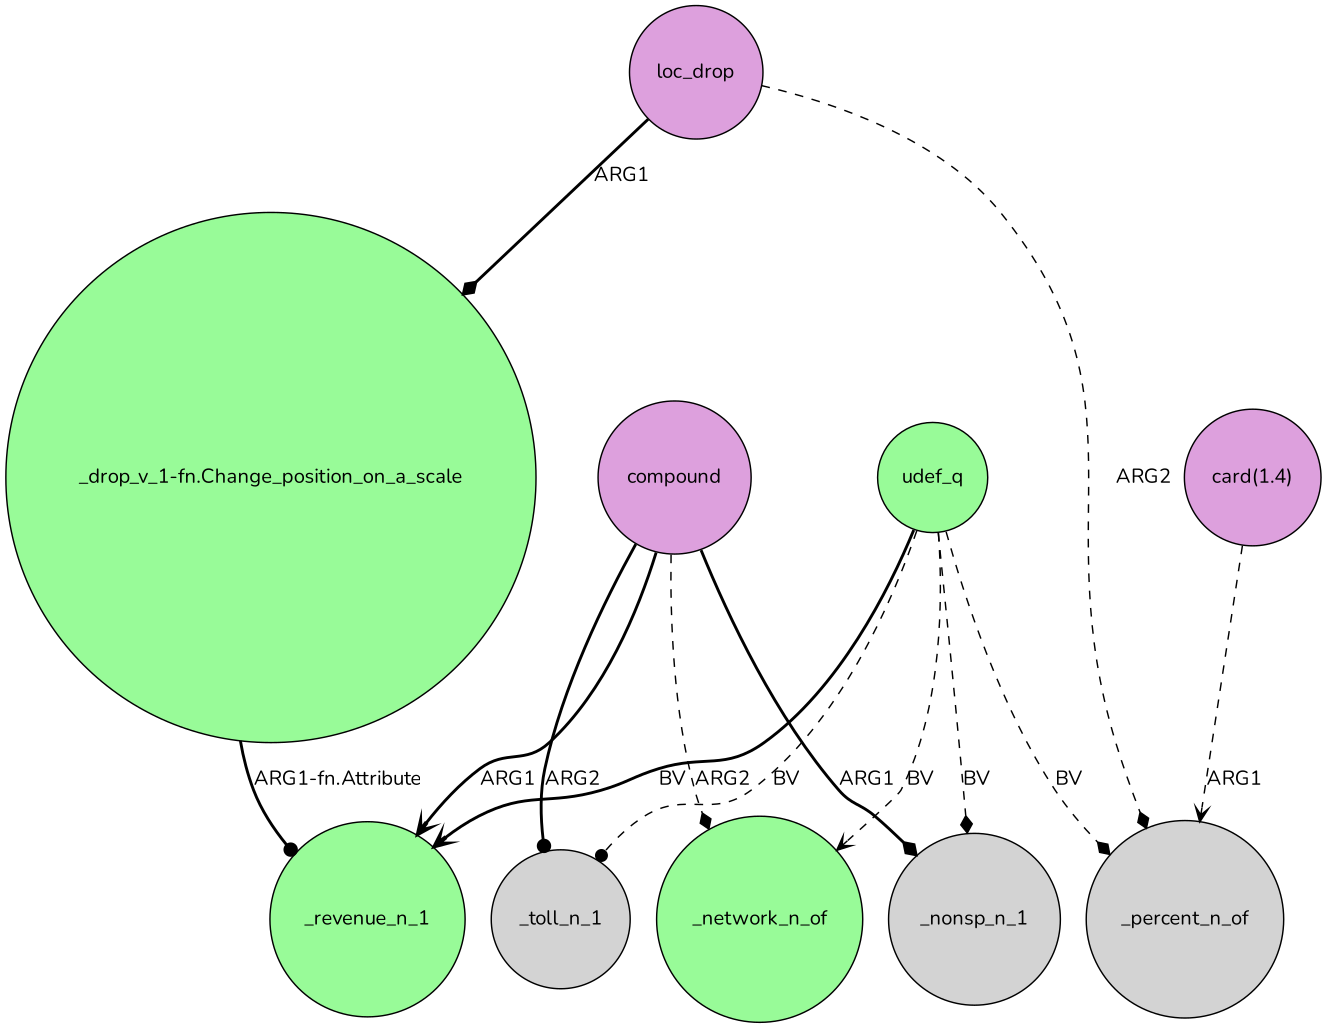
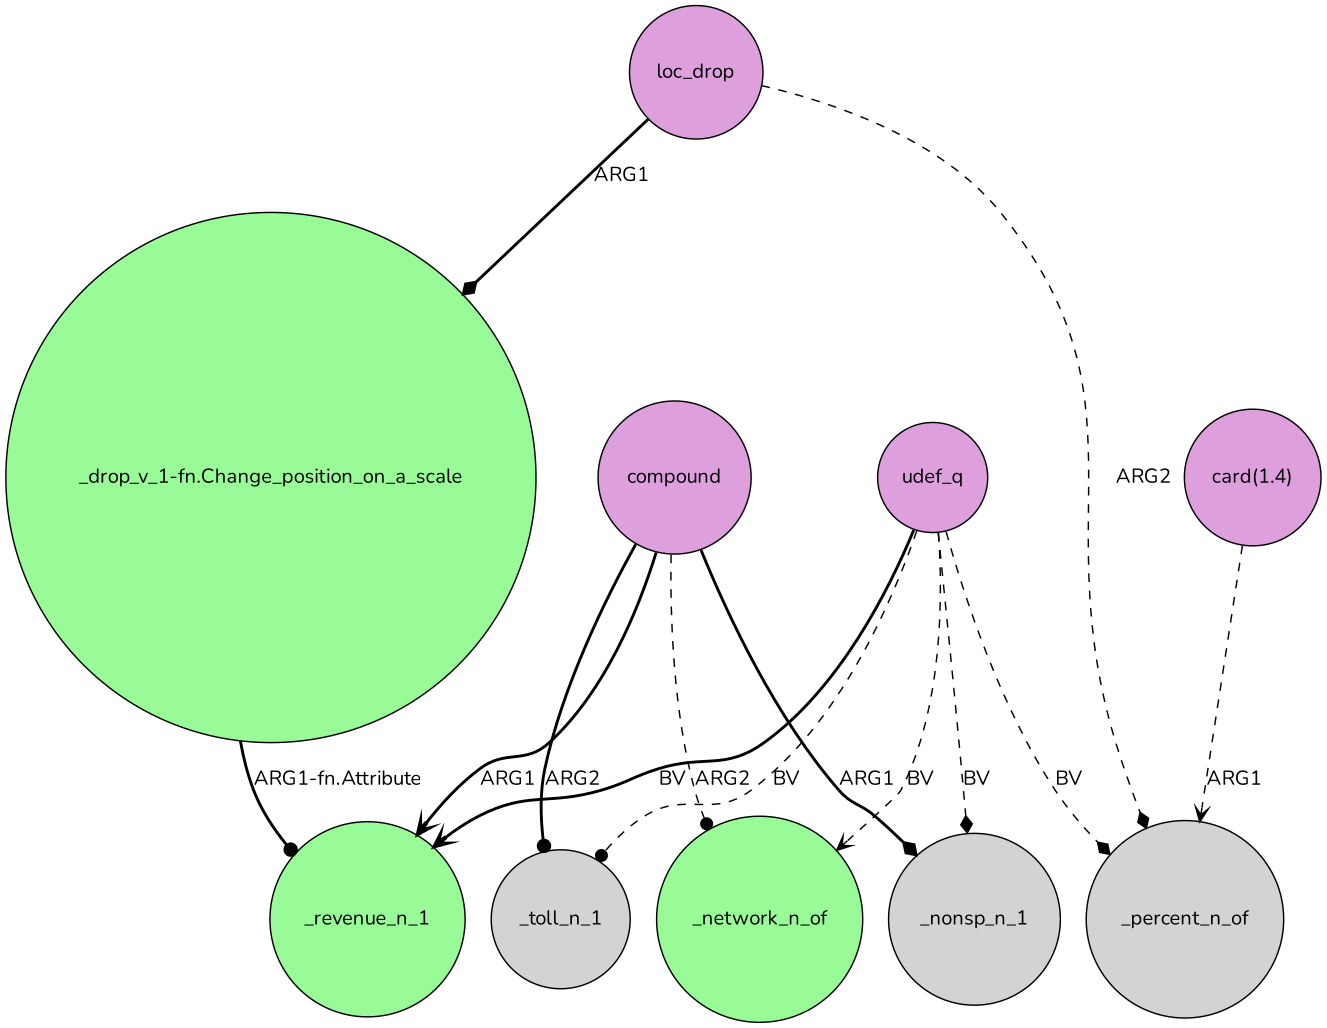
node "udef_q": fillcolor palegreen -> plum
edge "compound" -> "_network_n_of": arrowhead diamond -> dot
